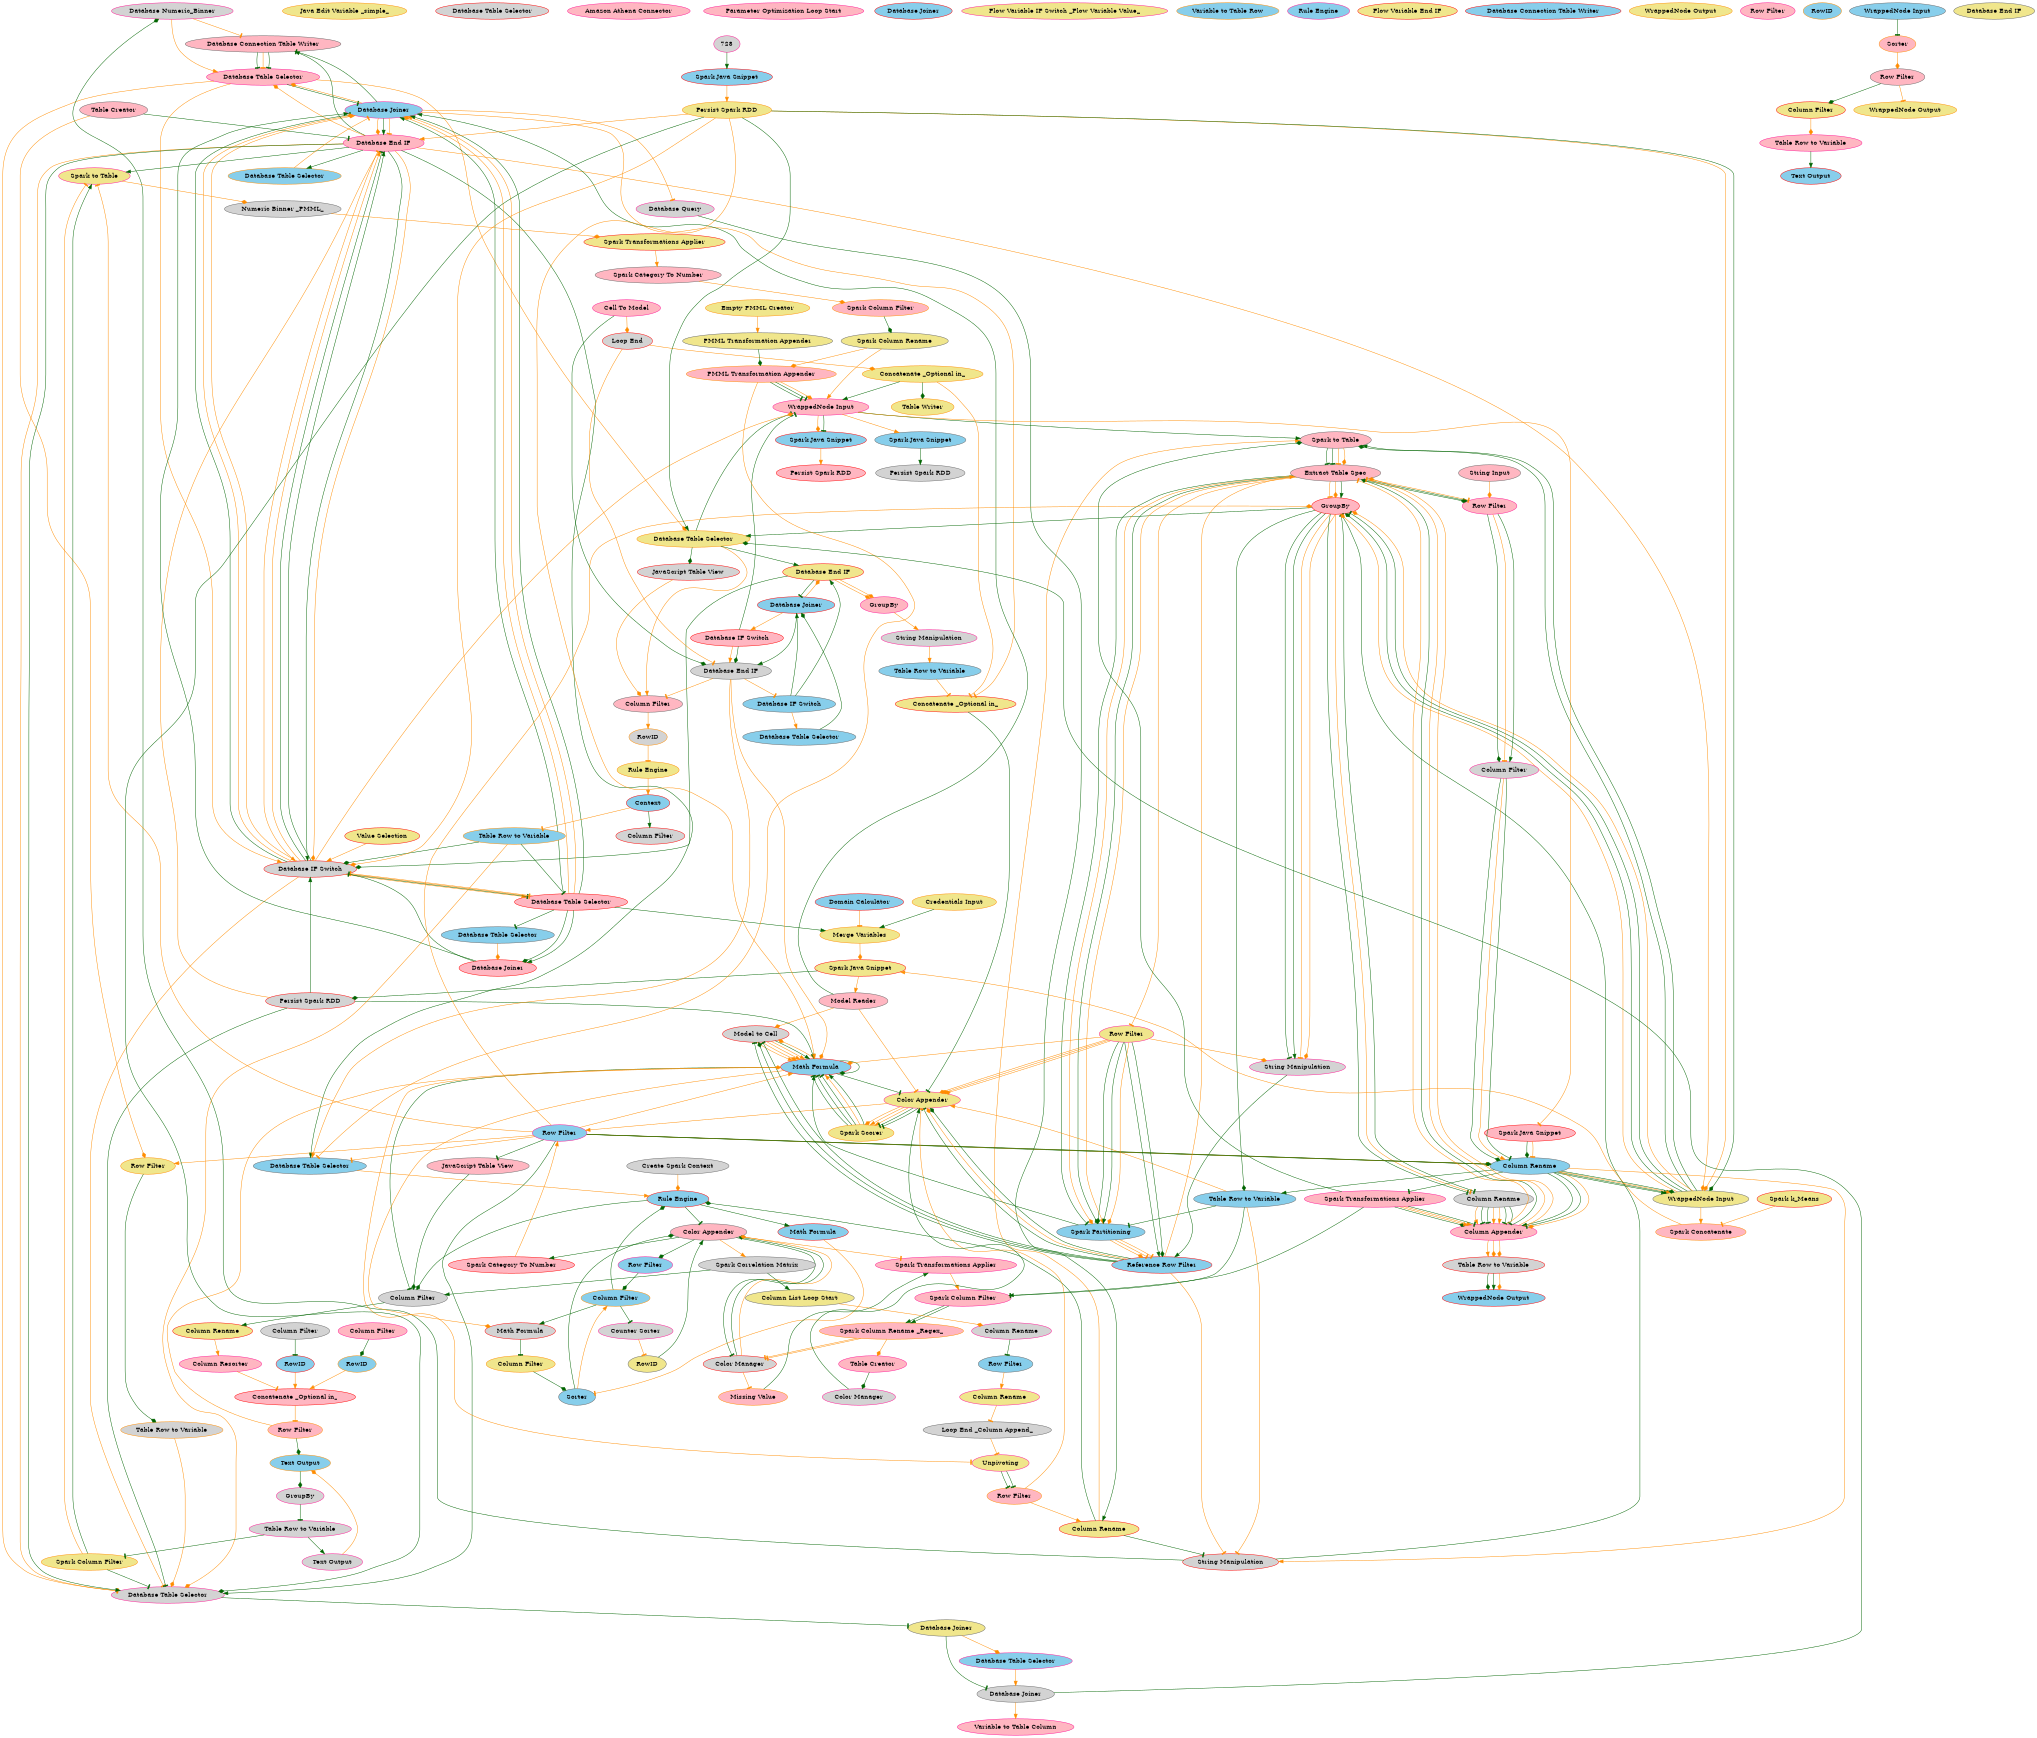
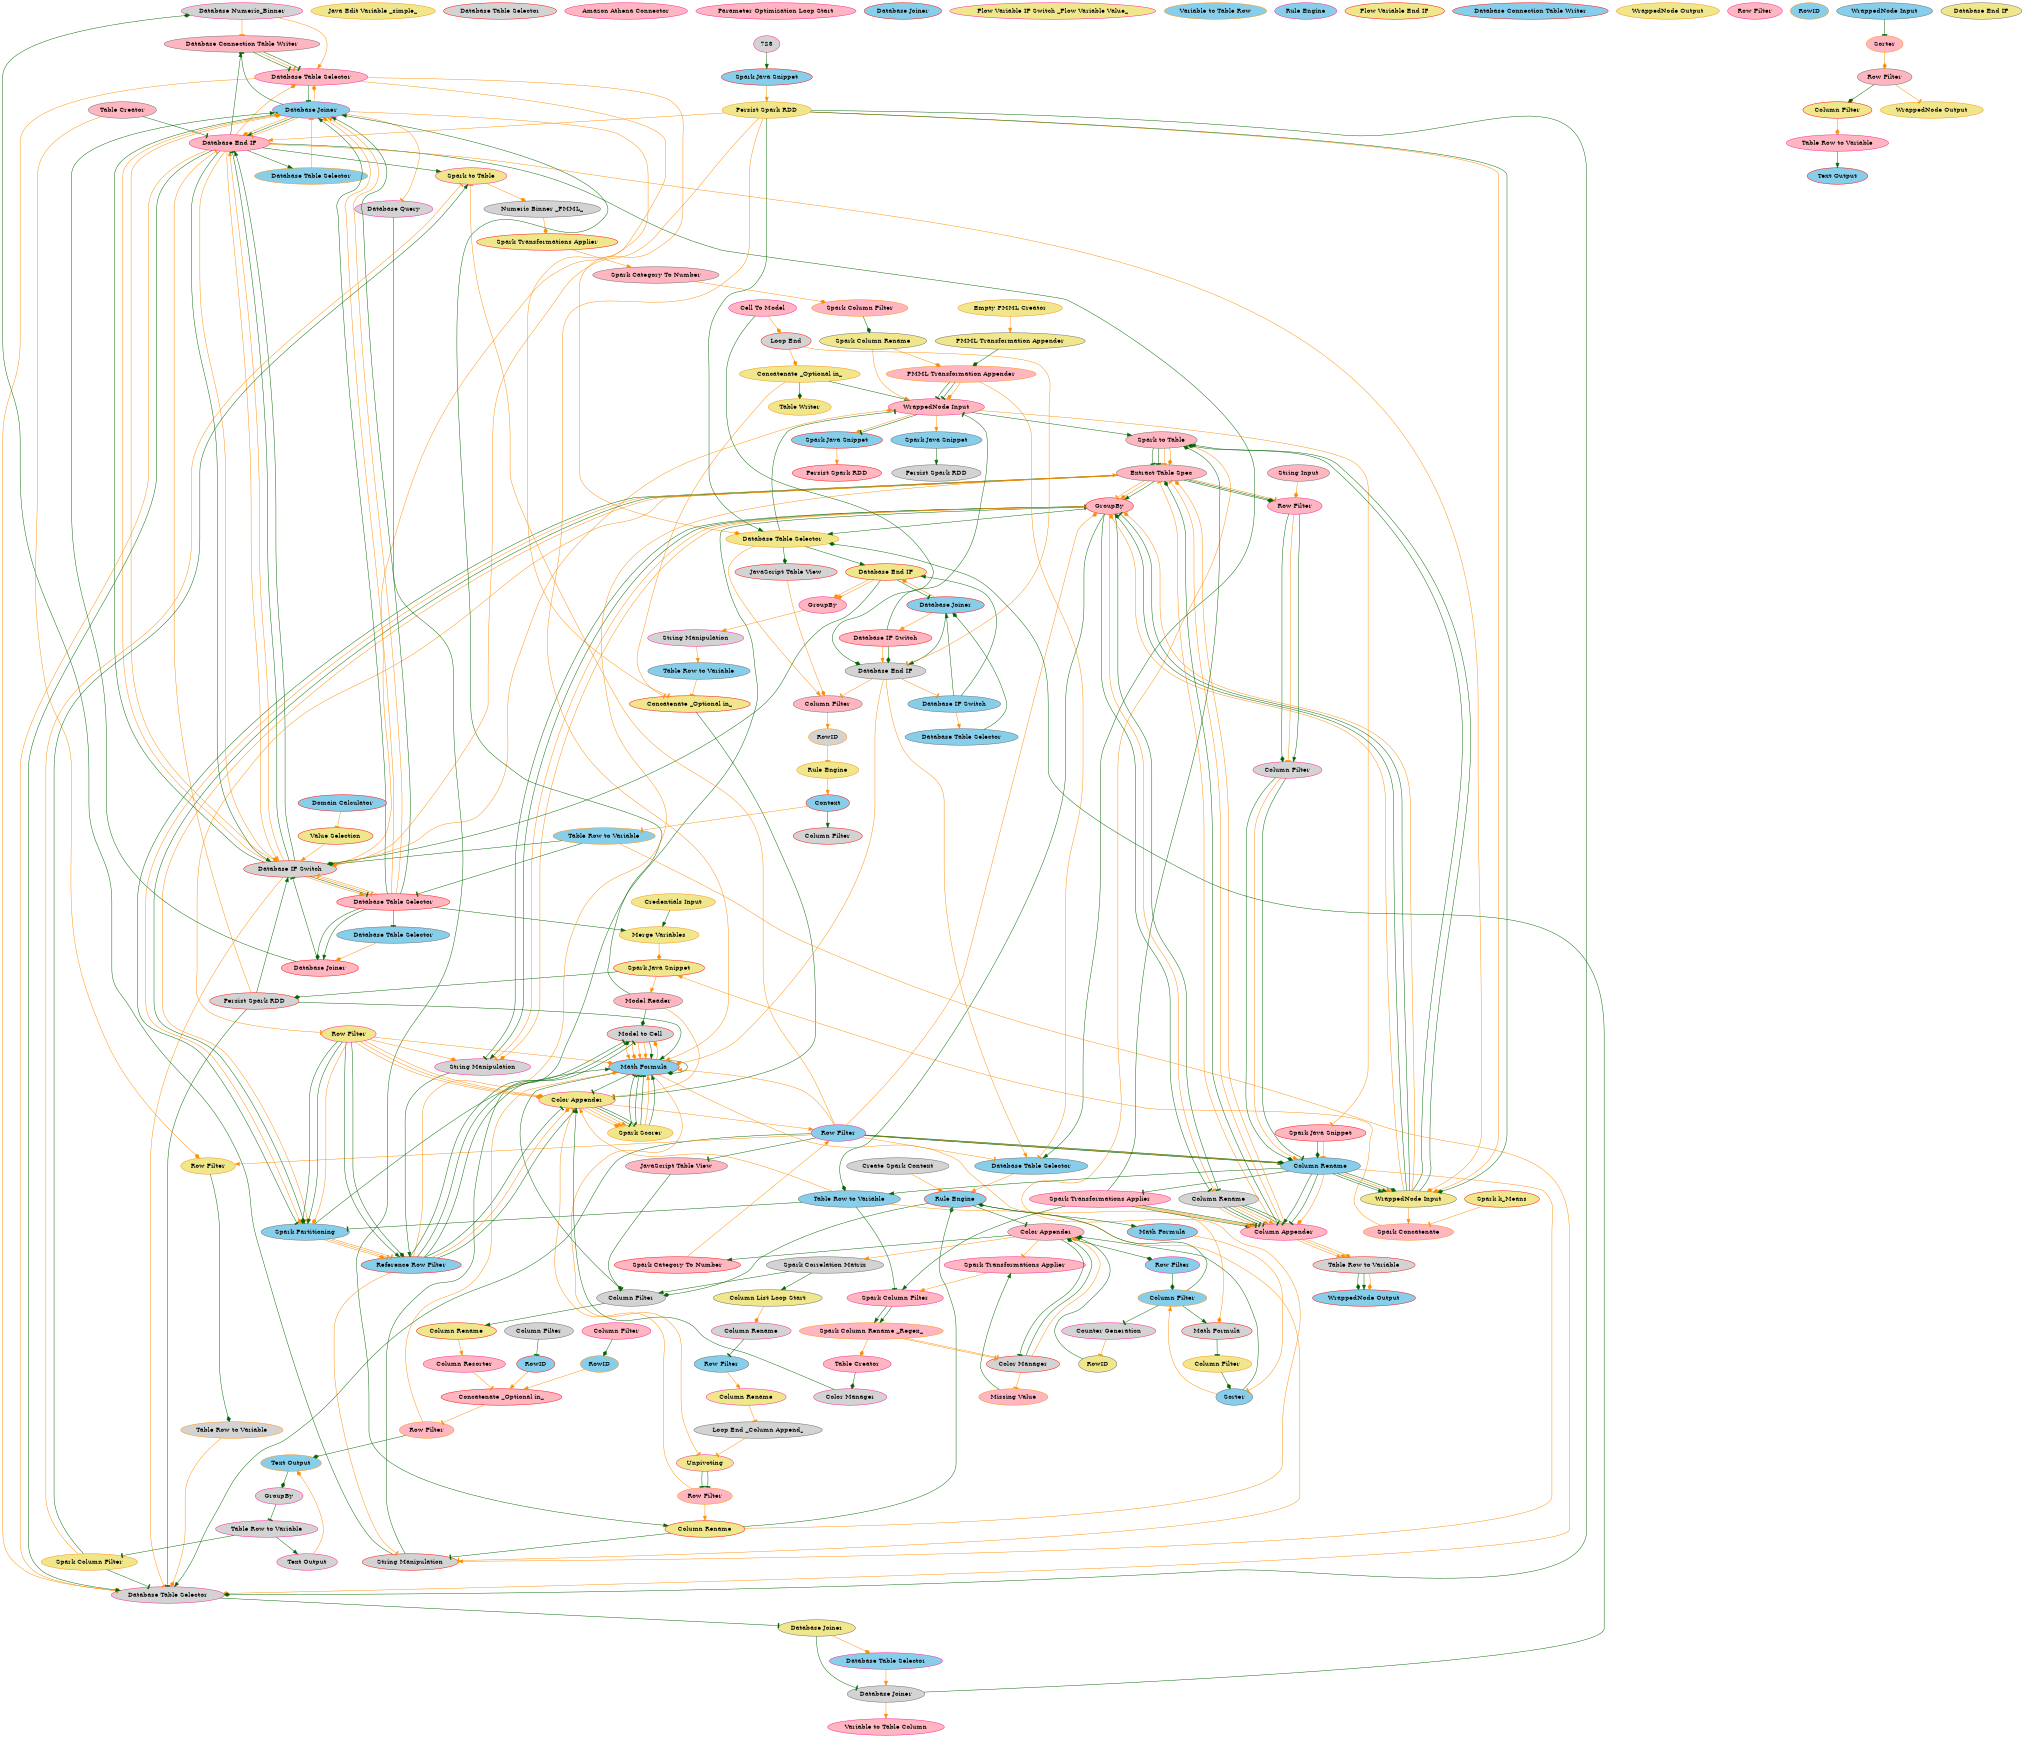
edge "Domain Calculator" -> "Merge Variables": now "Domain Calculator" -> "Value Selection"
edge "Model Reader" -> "Model to Cell": color darkorange -> darkgreen
node "Counter Sorter": label "Counter Sorter" -> "Counter Generation"
